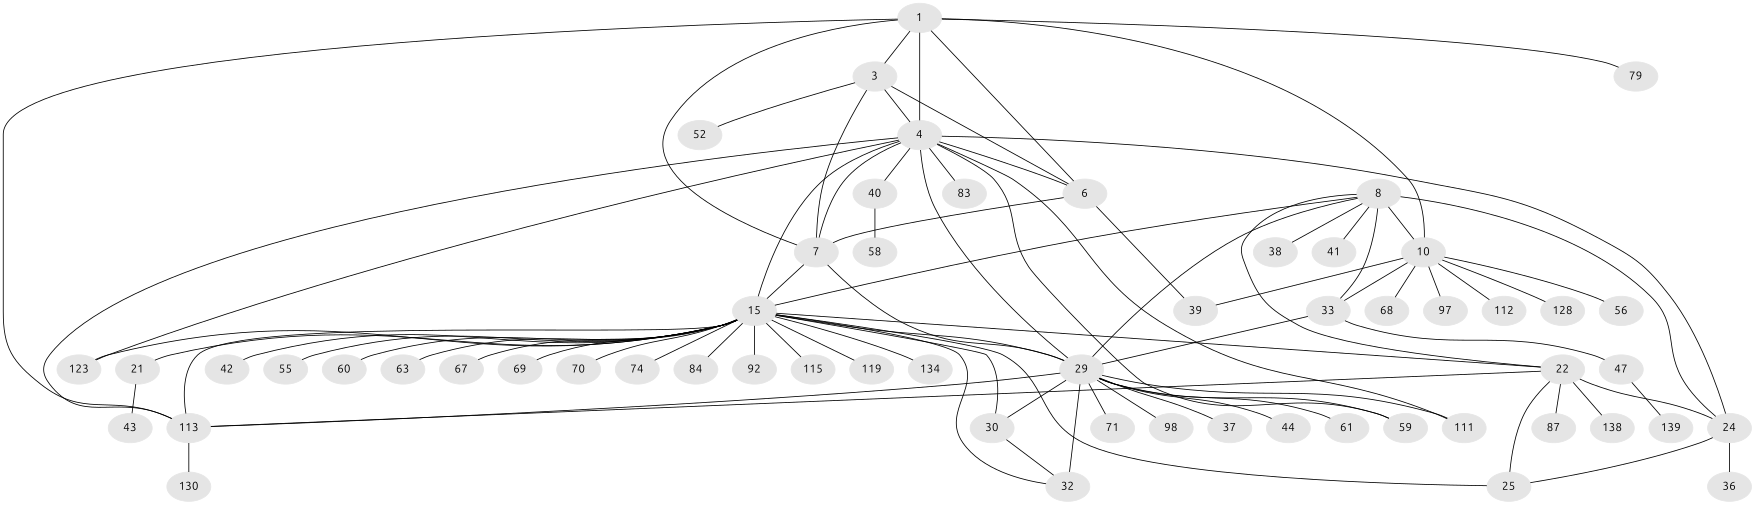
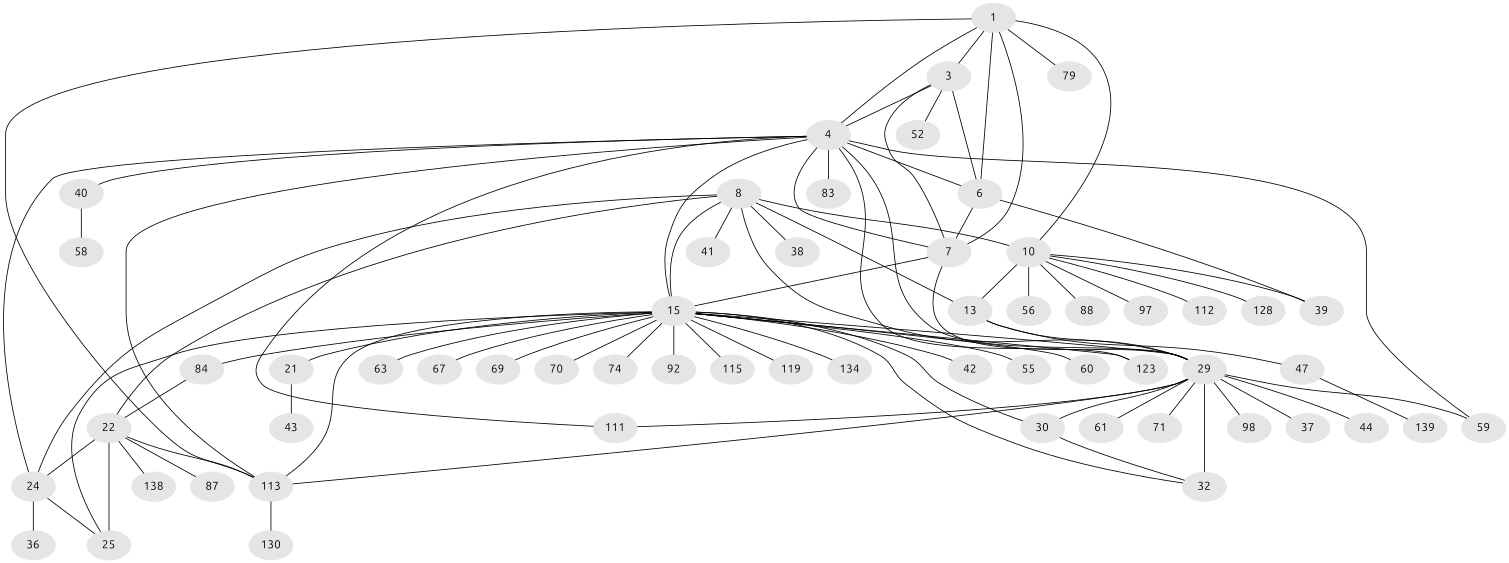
node "33": label "33" -> "13"
node "68": label "68" -> "88"
edge "15" -- "22": now "84" -- "22"
